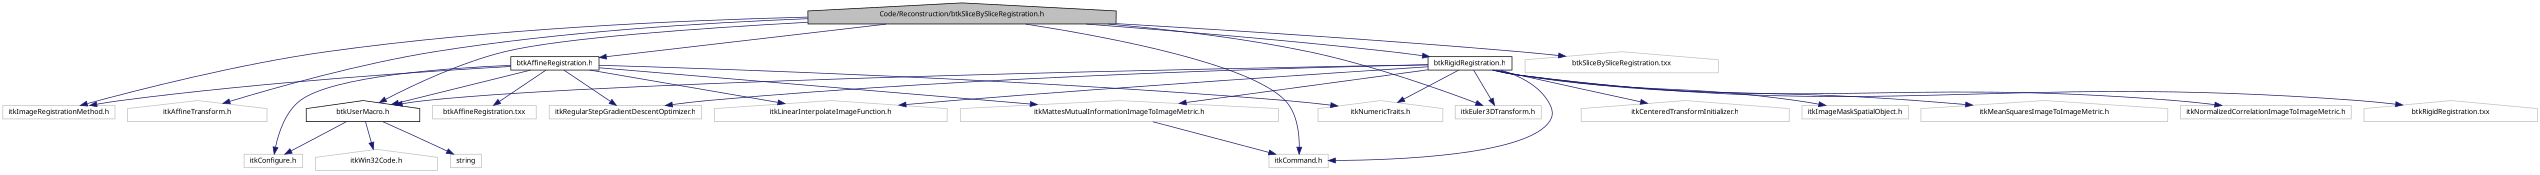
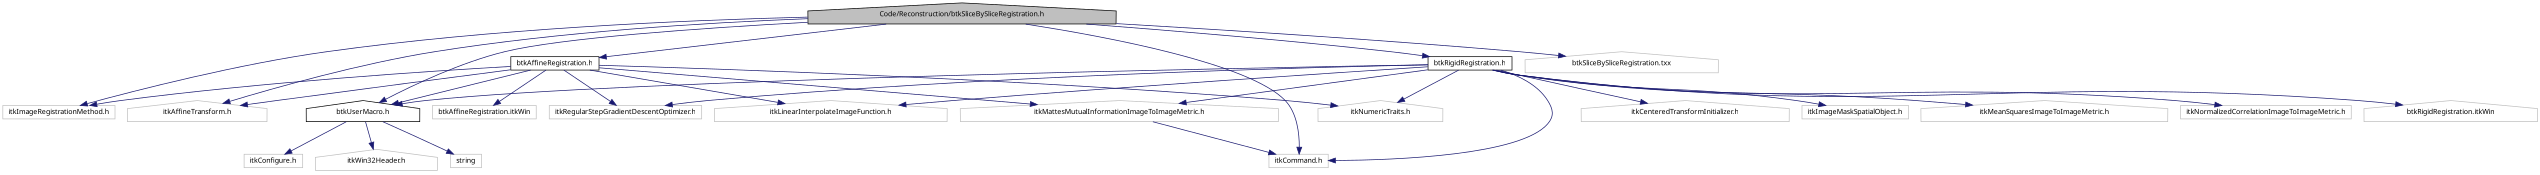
edge "btkAffineRegistration.h" -> "itkConfigure.h": now "btkAffineRegistration.h" -> "itkAffineTransform.h"
node "btkAffineRegistration.txx": label "btkAffineRegistration.txx" -> "btkAffineRegistration.itkWin"
node "itkEuler3DTransform.h": removed
node "btkRigidRegistration.txx": label "btkRigidRegistration.txx" -> "btkRigidRegistration.itkWin"
node "itkWin32Code.h": label "itkWin32Code.h" -> "itkWin32Header.h"
